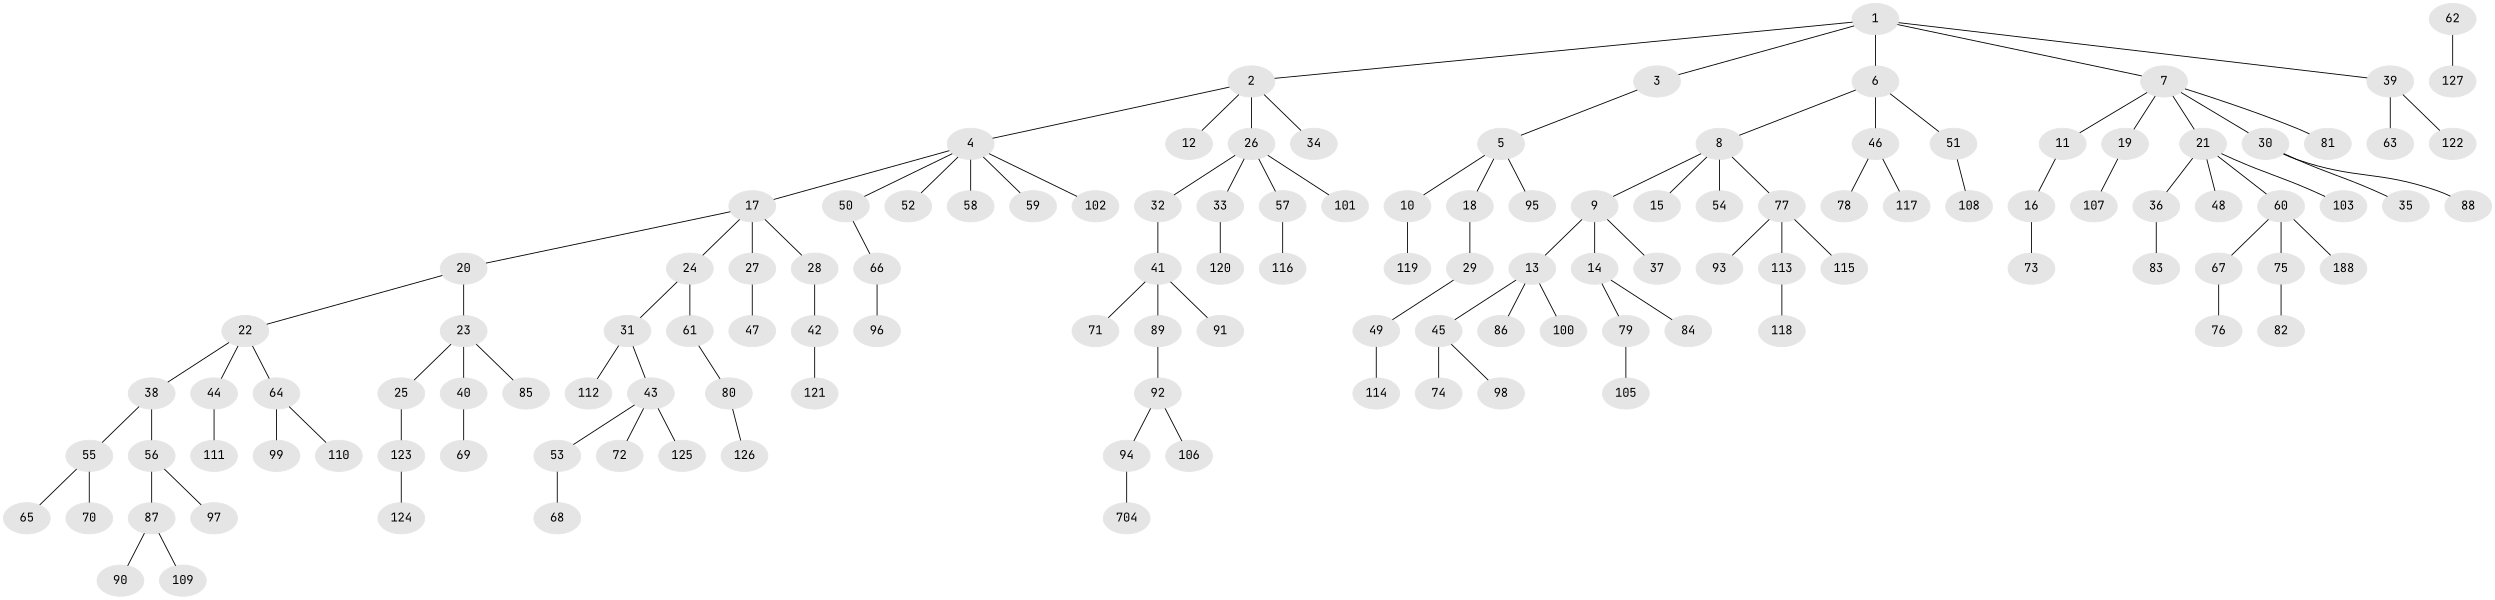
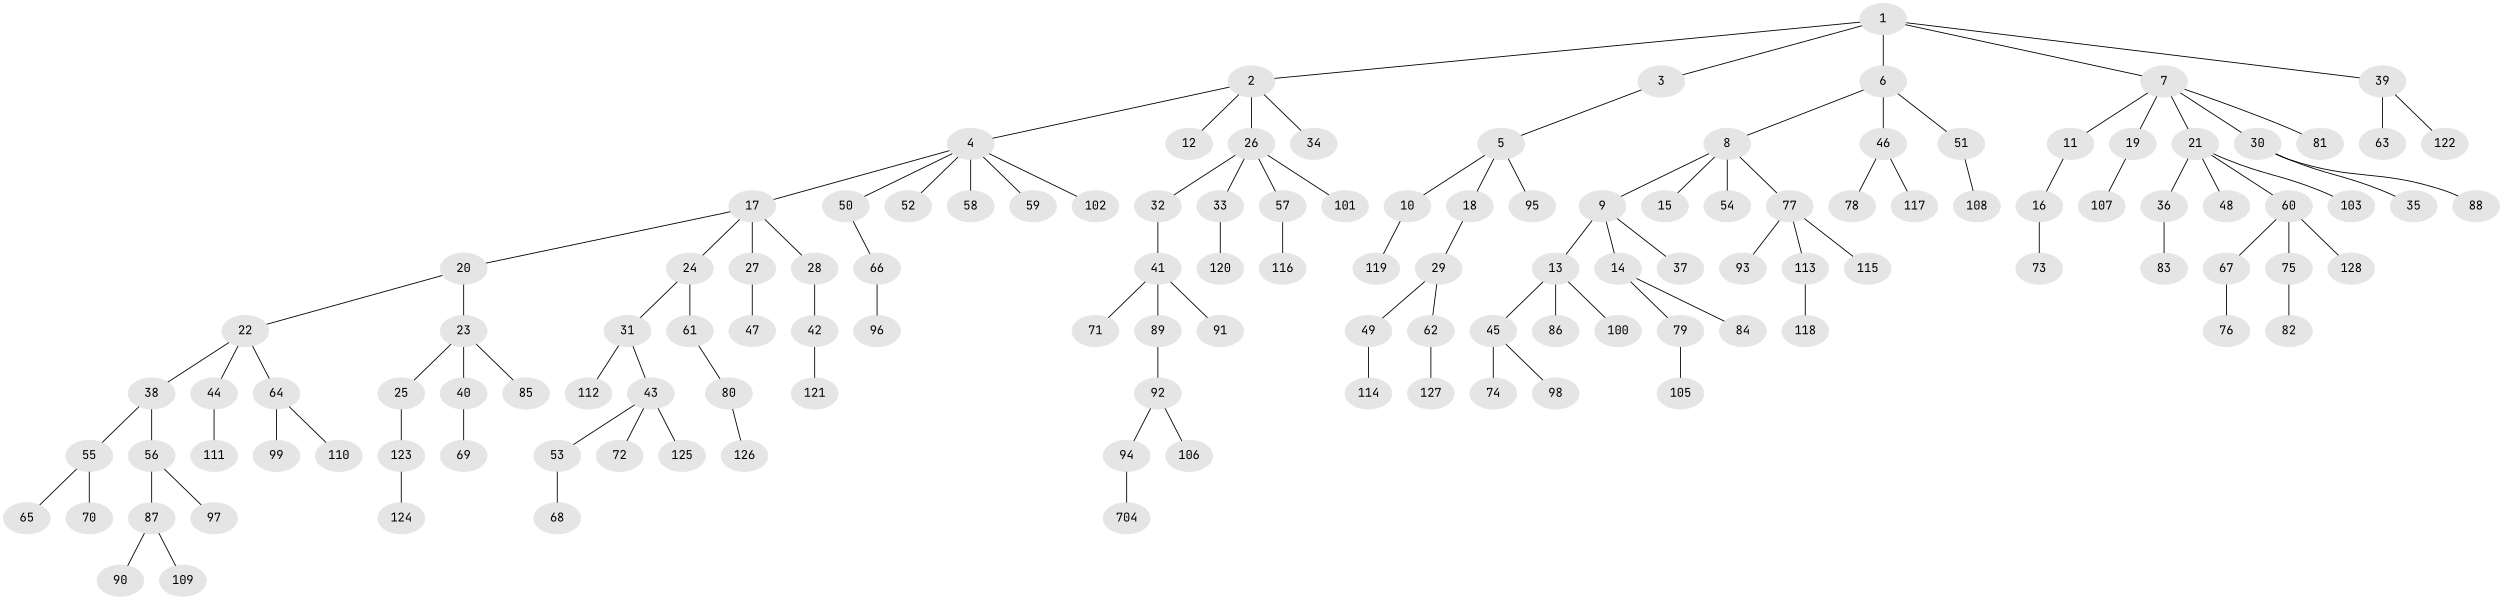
node "188": label "188" -> "128"
edge "29" -- "62": added
